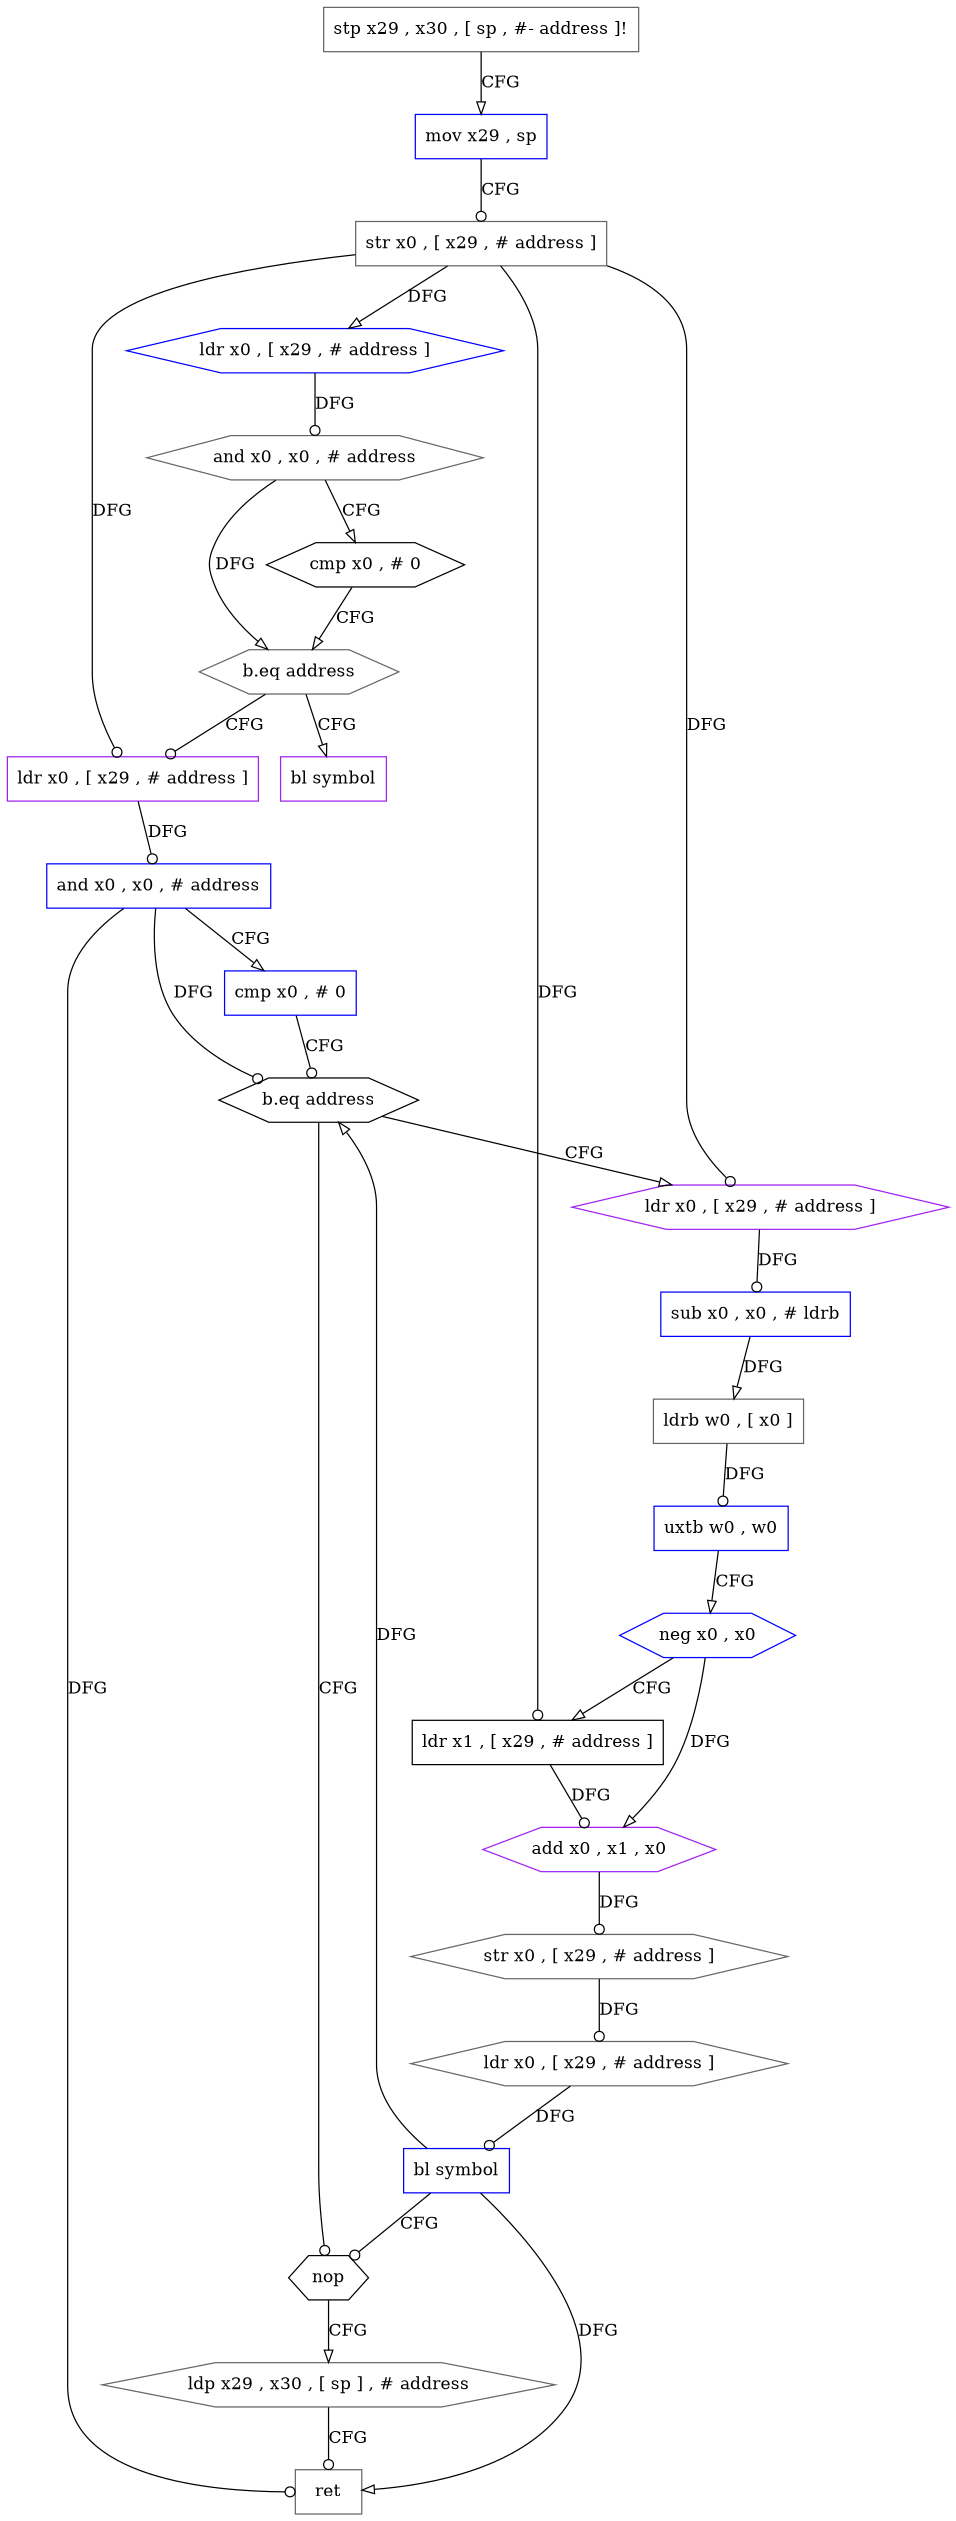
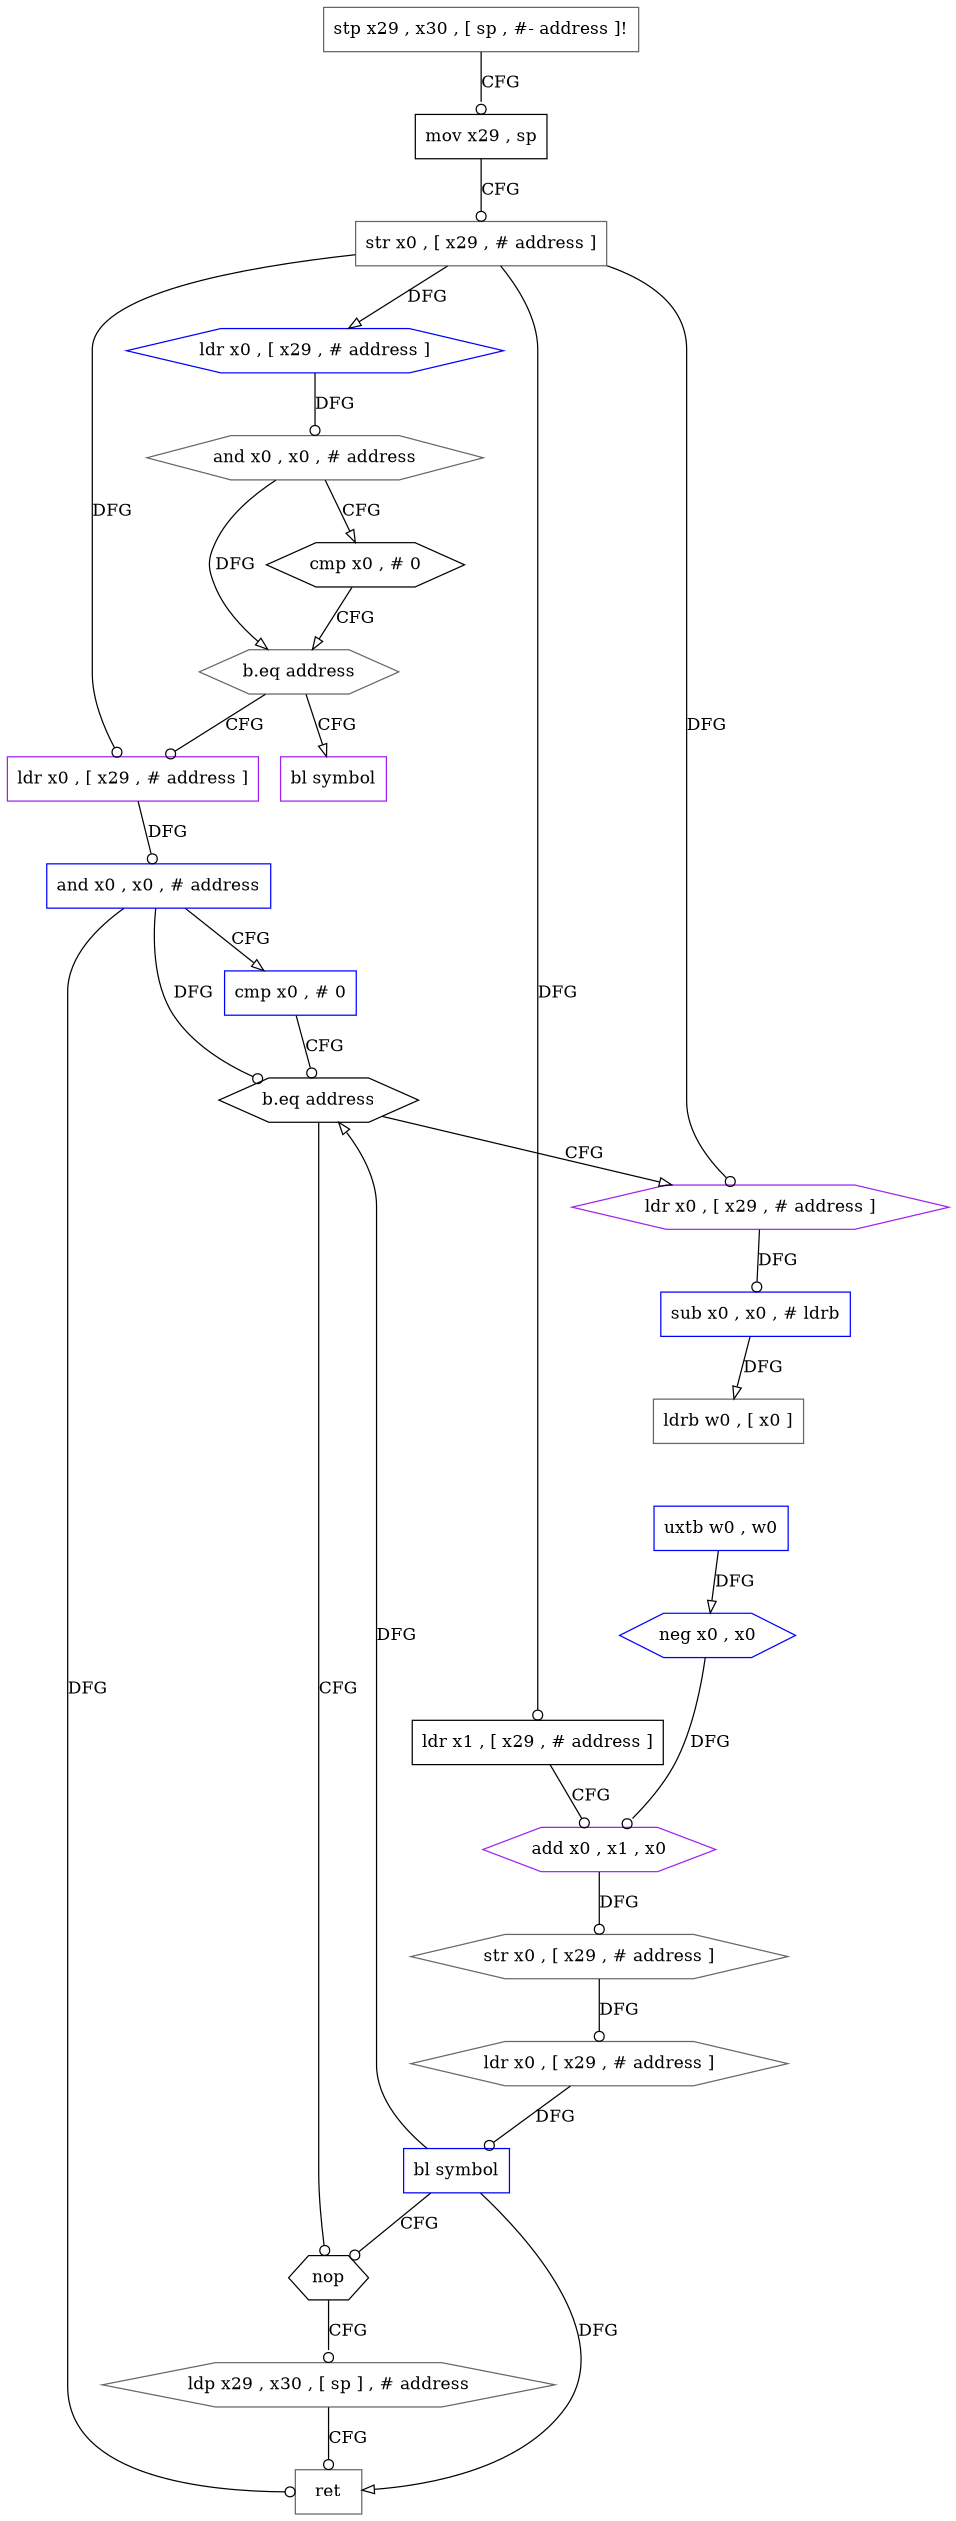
edge "stp x29 , x30 , [ sp , #- address ]!" -> "mov x29 , sp": arrowhead onormal -> odot
node "mov x29 , sp": color blue -> black
edge "ldrb w0 , [ x0 ]" -> "uxtb w0 , w0": removed, label "DFG"
edge "uxtb w0 , w0" -> "neg x0 , x0": label "CFG" -> "DFG"
edge "neg x0 , x0" -> "ldr x1 , [ x29 , # address ]": removed, label "CFG"
edge "neg x0 , x0" -> "add x0 , x1 , x0": arrowhead onormal -> odot
edge "ldr x1 , [ x29 , # address ]" -> "add x0 , x1 , x0": label "DFG" -> "CFG"
edge "nop" -> "ldp x29 , x30 , [ sp ] , # address": arrowhead onormal -> odot
